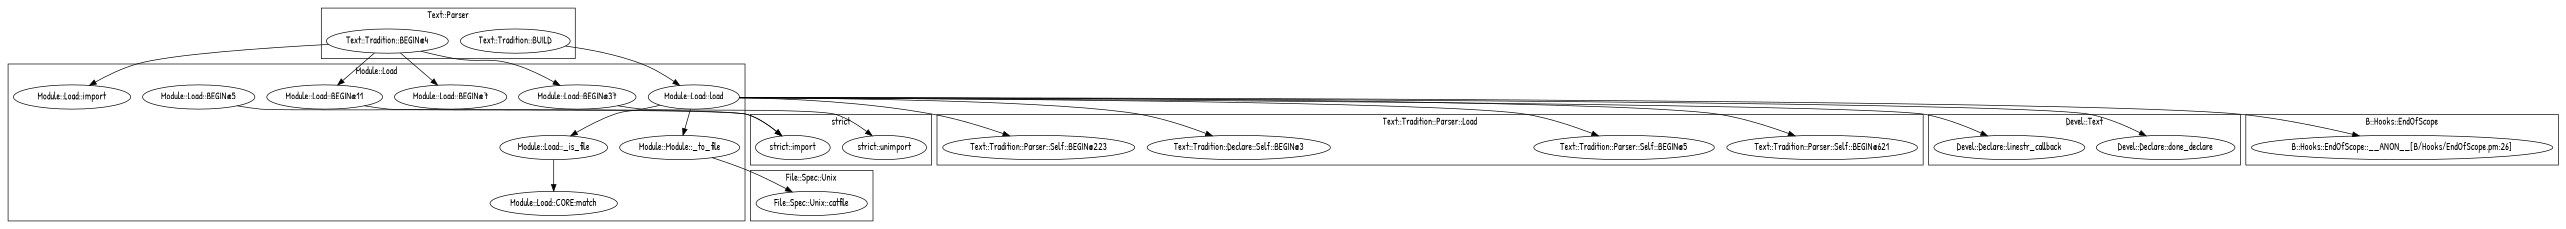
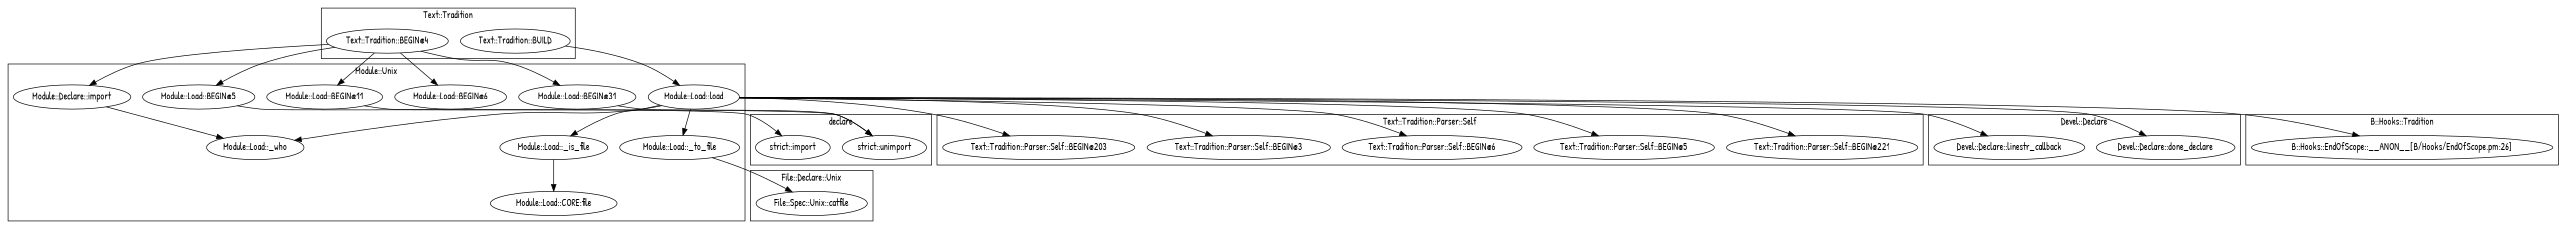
cluster "Text::Parser": label "Text::Parser" -> "Text::Tradition"
edge "Text::Tradition::BEGIN@4" -> "Module::Load::BEGIN@5": added
cluster "Module::Load": label "Module::Load" -> "Module::Unix"
node "Module::Load::import": label "Module::Load::import" -> "Module::Declare::import"
node "Module::Load::BEGIN@7": label "Module::Load::BEGIN@7" -> "Module::Load::BEGIN@6"
node "Module::Load::BEGIN@37": label "Module::Load::BEGIN@37" -> "Module::Load::BEGIN@31"
edge "Module::Load::BEGIN@11" -> "strict::import": now "Module::Load::BEGIN@11" -> "strict::unimport"
cluster "strict": label "strict" -> "declare"
cluster "Text::Tradition::Parser::Load": label "Text::Tradition::Parser::Load" -> "Text::Tradition::Parser::Self"
cluster "Devel::Text": label "Devel::Text" -> "Devel::Declare"
cluster "B::Hooks::EndOfScope": label "B::Hooks::EndOfScope" -> "B::Hooks::Tradition"
node "Module::Load::_who": added
node "Module::Module::_to_file": label "Module::Module::_to_file" -> "Module::Load::_to_file"
node "Text::Tradition::Parser::Self::BEGIN@223": label "Text::Tradition::Parser::Self::BEGIN@223" -> "Text::Tradition::Parser::Self::BEGIN@203"
node "Text::Tradition::Declare::Self::BEGIN@3": label "Text::Tradition::Declare::Self::BEGIN@3" -> "Text::Tradition::Parser::Self::BEGIN@3"
node "Text::Tradition::Parser::Self::BEGIN@6": added
node "Text::Tradition::Parser::Self::BEGIN@621": label "Text::Tradition::Parser::Self::BEGIN@621" -> "Text::Tradition::Parser::Self::BEGIN@221"
cluster "File::Spec::Unix": label "File::Spec::Unix" -> "File::Declare::Unix"
node "Module::Load::CORE:match": label "Module::Load::CORE:match" -> "Module::Load::CORE:file"
